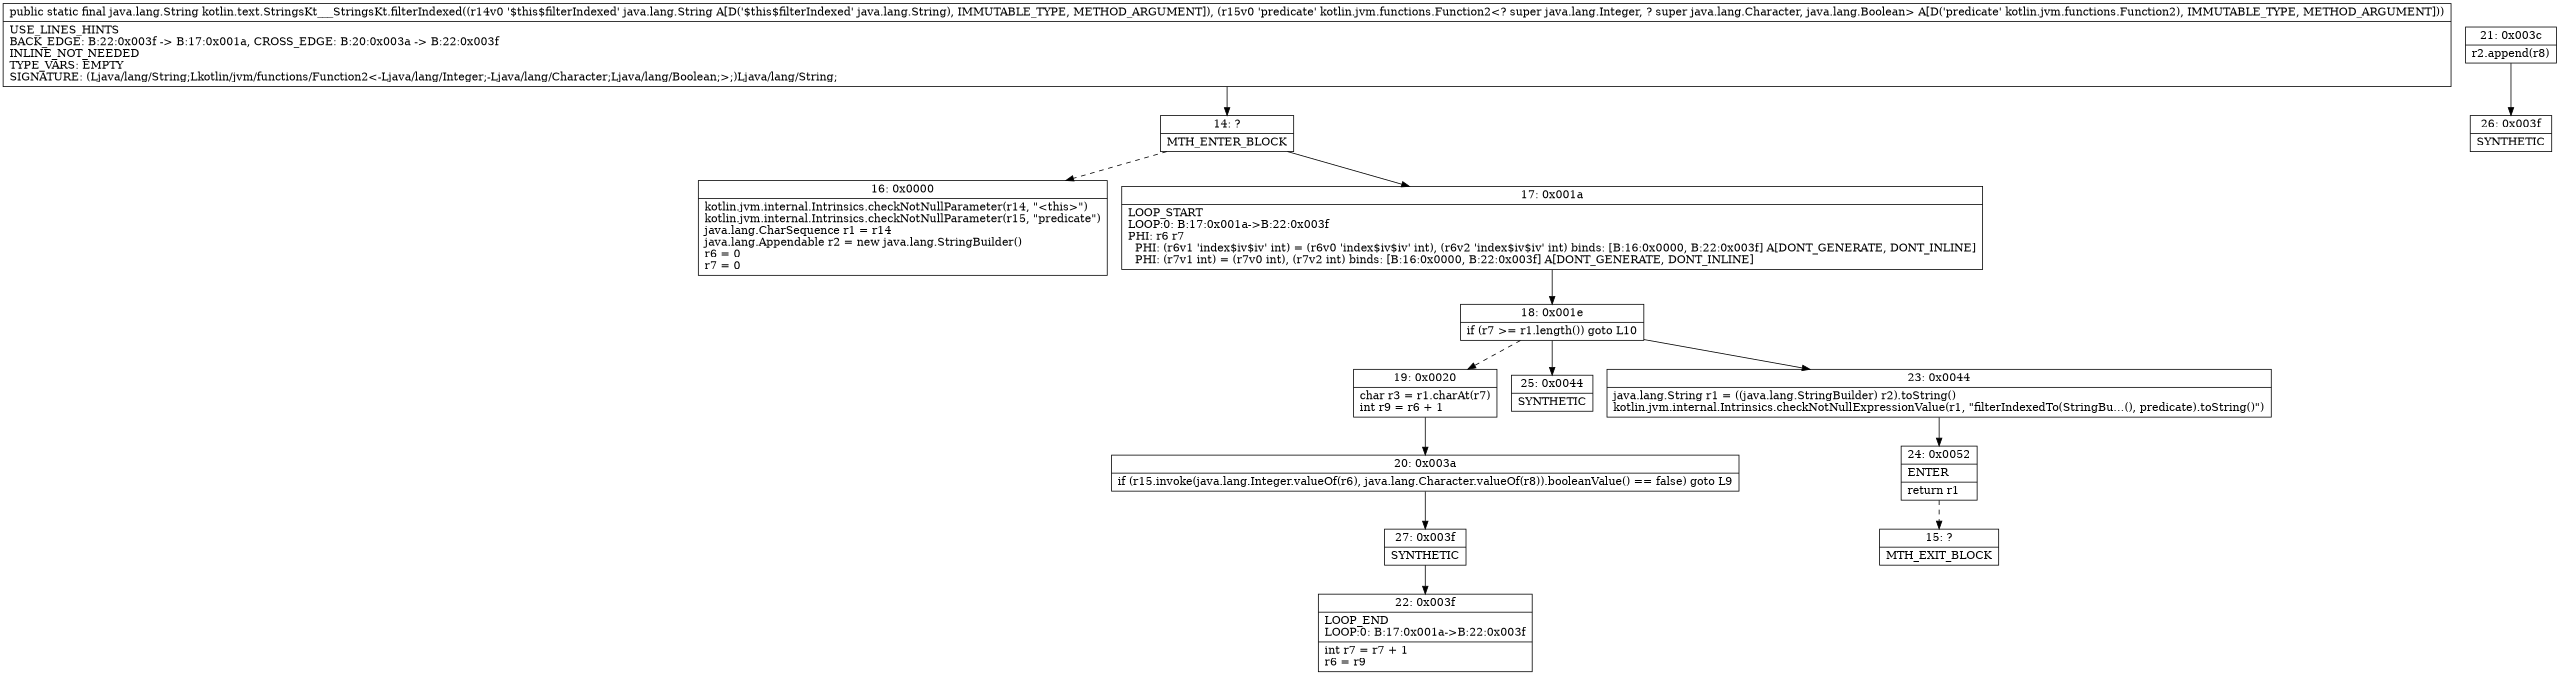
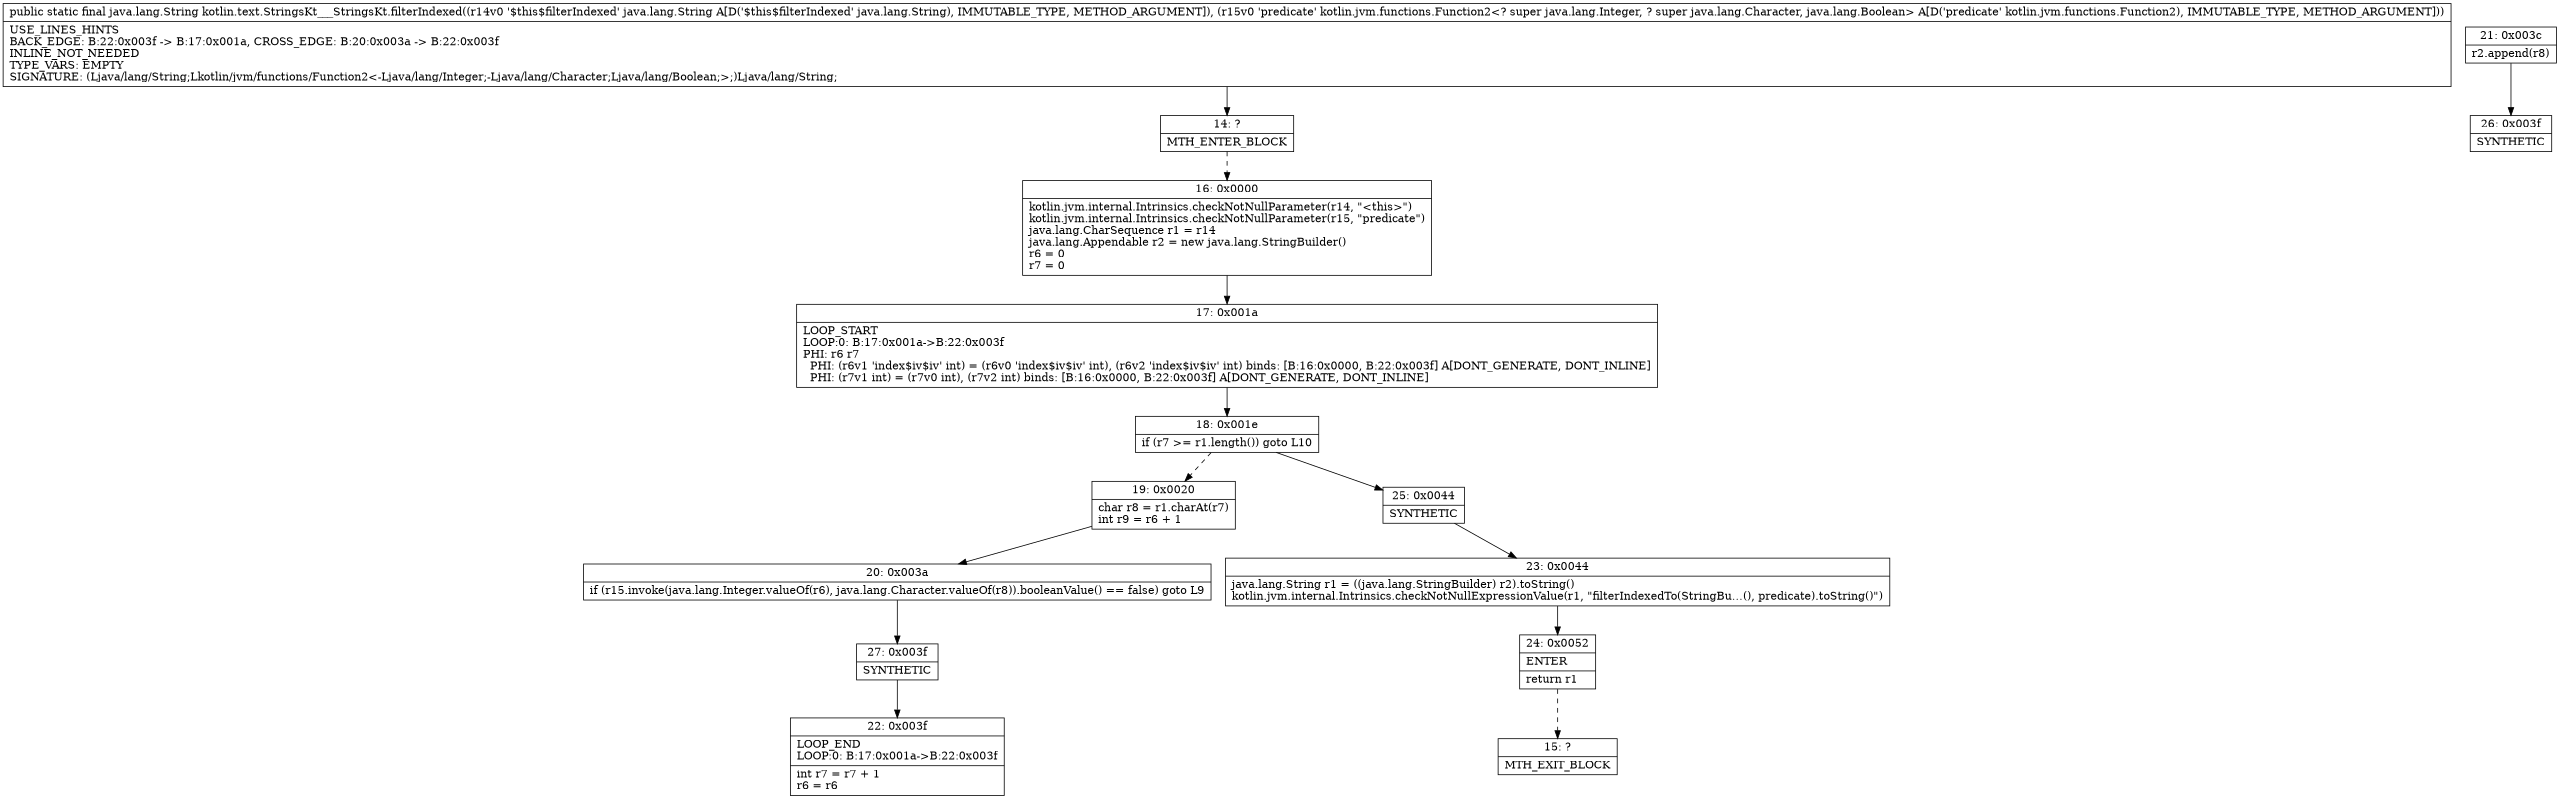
edge "14: ?" -> "17: 0x001a": now "16: 0x0000" -> "17: 0x001a"
edge "18: 0x001e" -> "23: 0x0044": now "25: 0x0044" -> "23: 0x0044"
node "19: 0x0020": text "char r3 = r1.charAt(r7)" -> "char r8 = r1.charAt(r7)"
node "22: 0x003f": text "r6 = r9" -> "r6 = r6"
